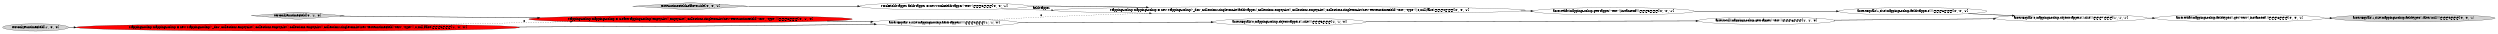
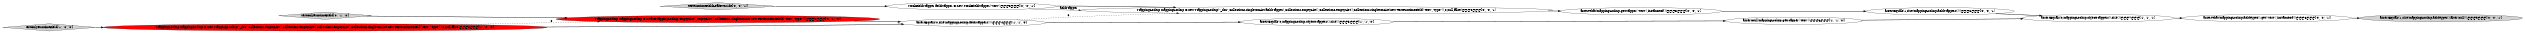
node "testOnlyRuntimeField['1', '0', '0']": shape ellipse -> diamond
